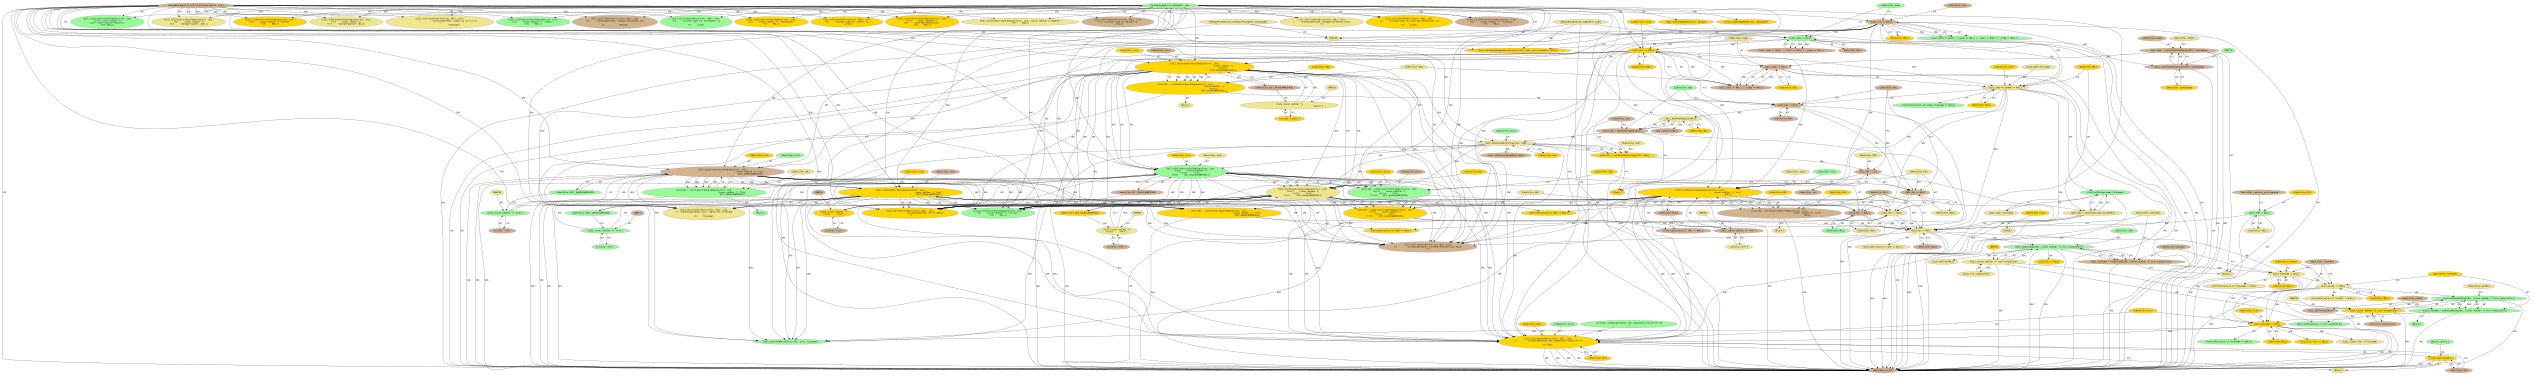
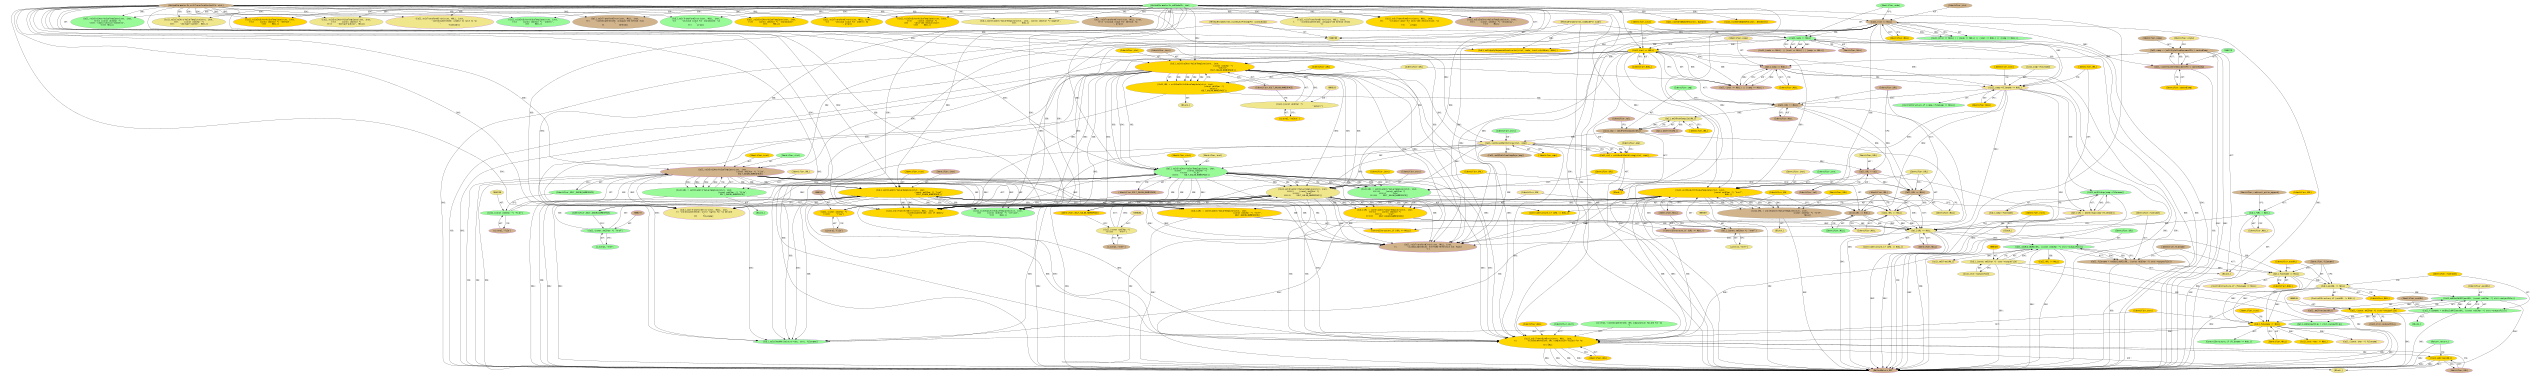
edge "(MethodParameterIn,xsltTransformContextPtr ctxt)" -> "(MethodReturn,RET)": now "(Return,return;)" -> "(MethodReturn,RET)"
